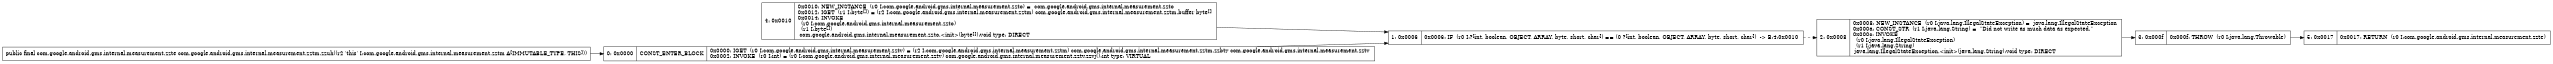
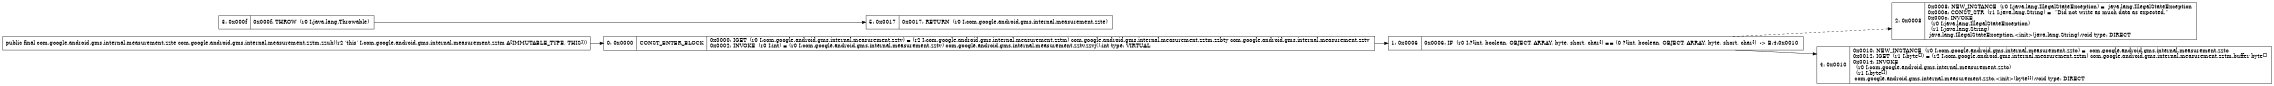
edge "4: 0x0010" -> "1: 0x0006": reversed
edge "2: 0x0008" -> "3: 0x000f": removed
